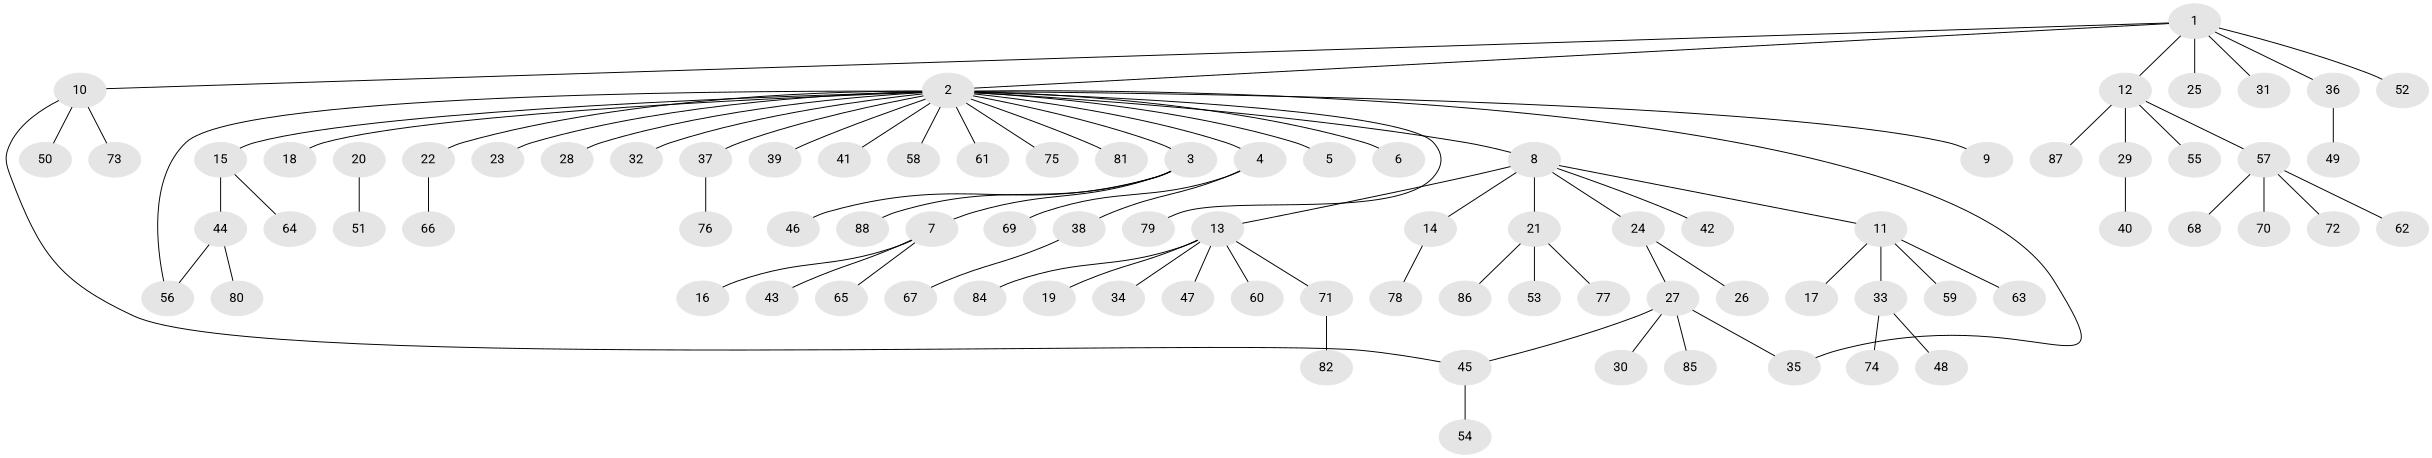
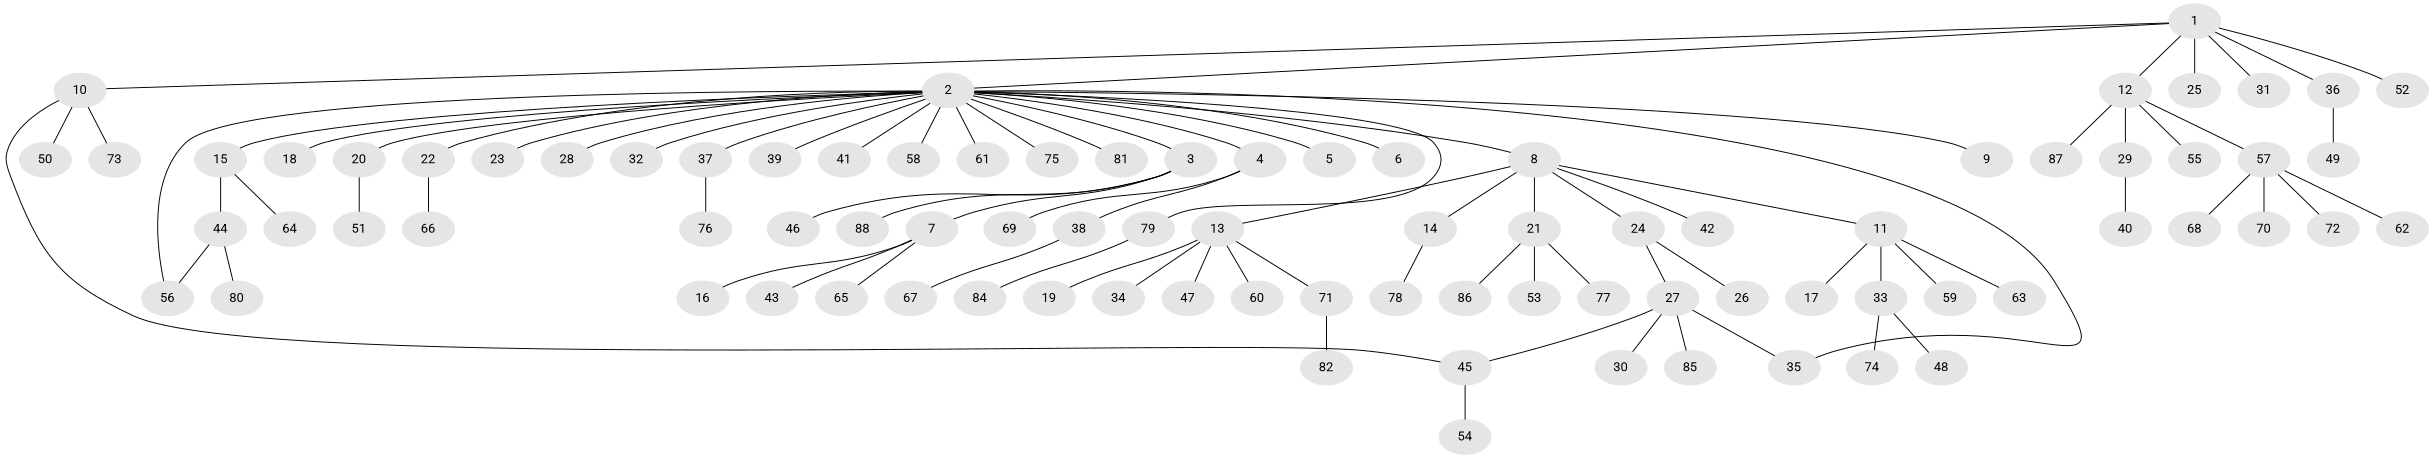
edge "2" -- "20": added
edge "13" -- "84": now "79" -- "84"
